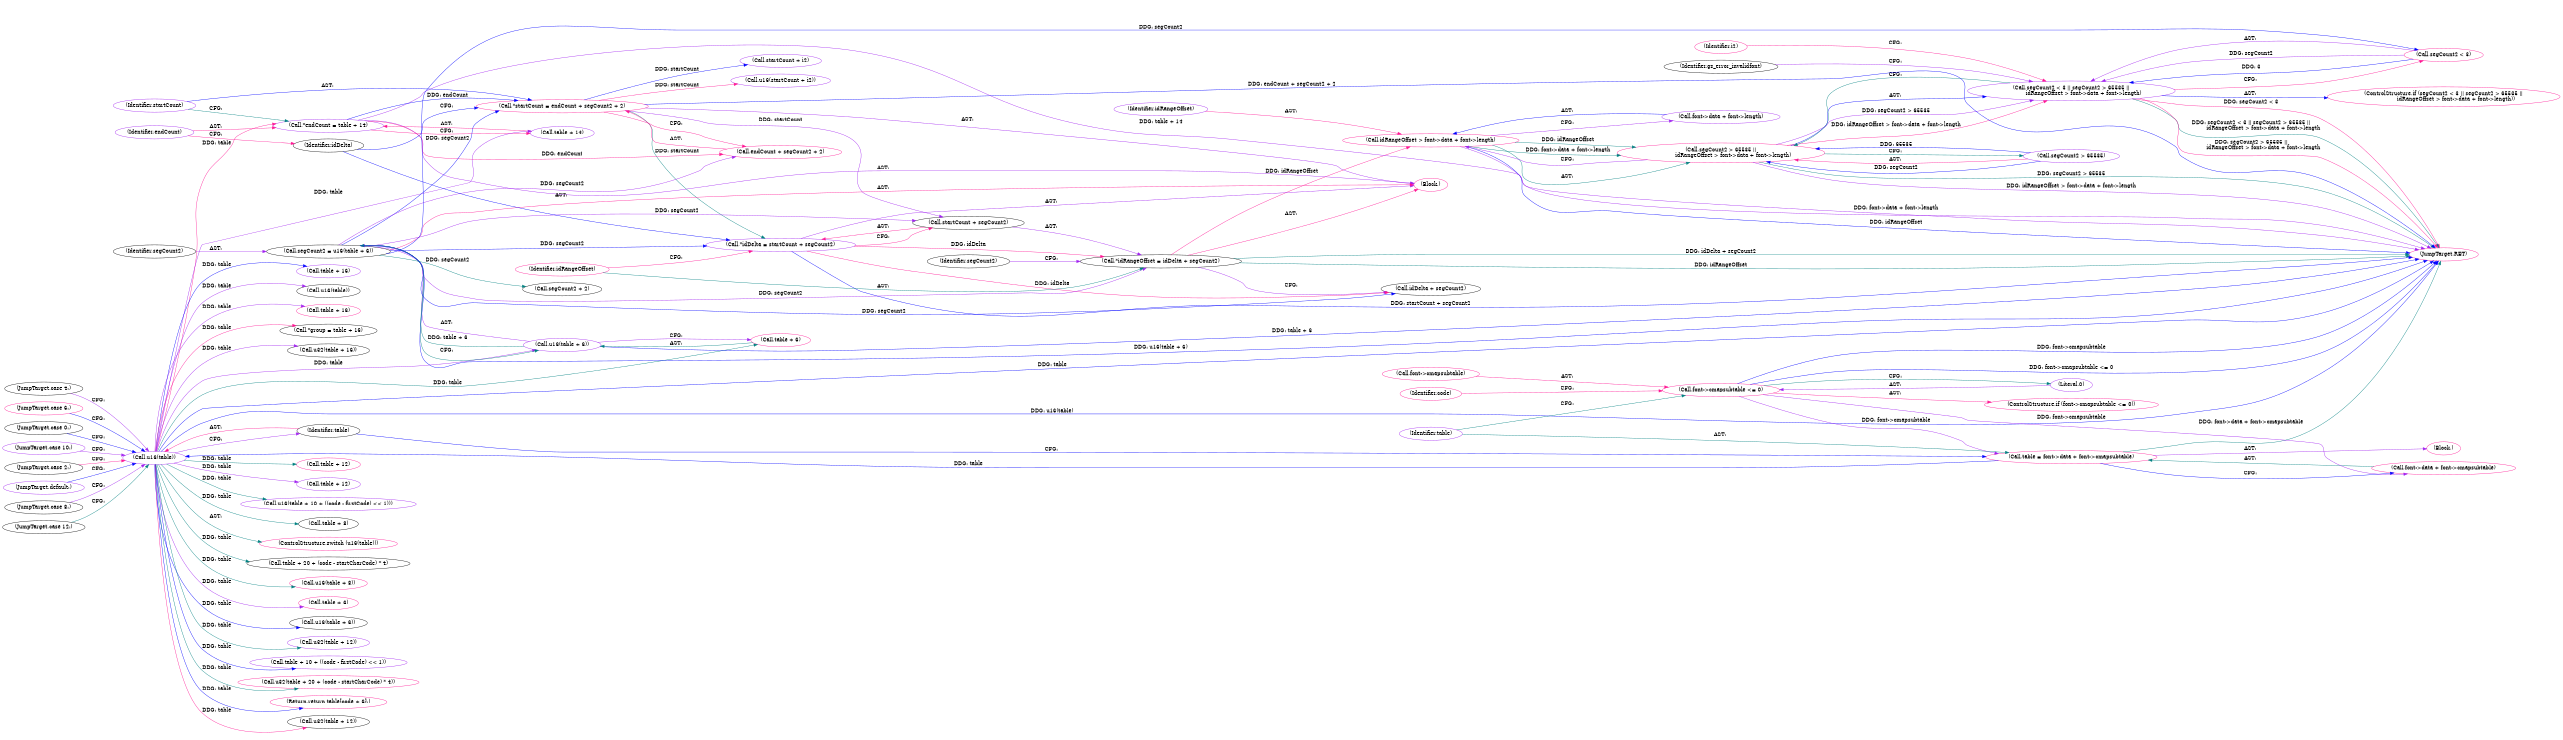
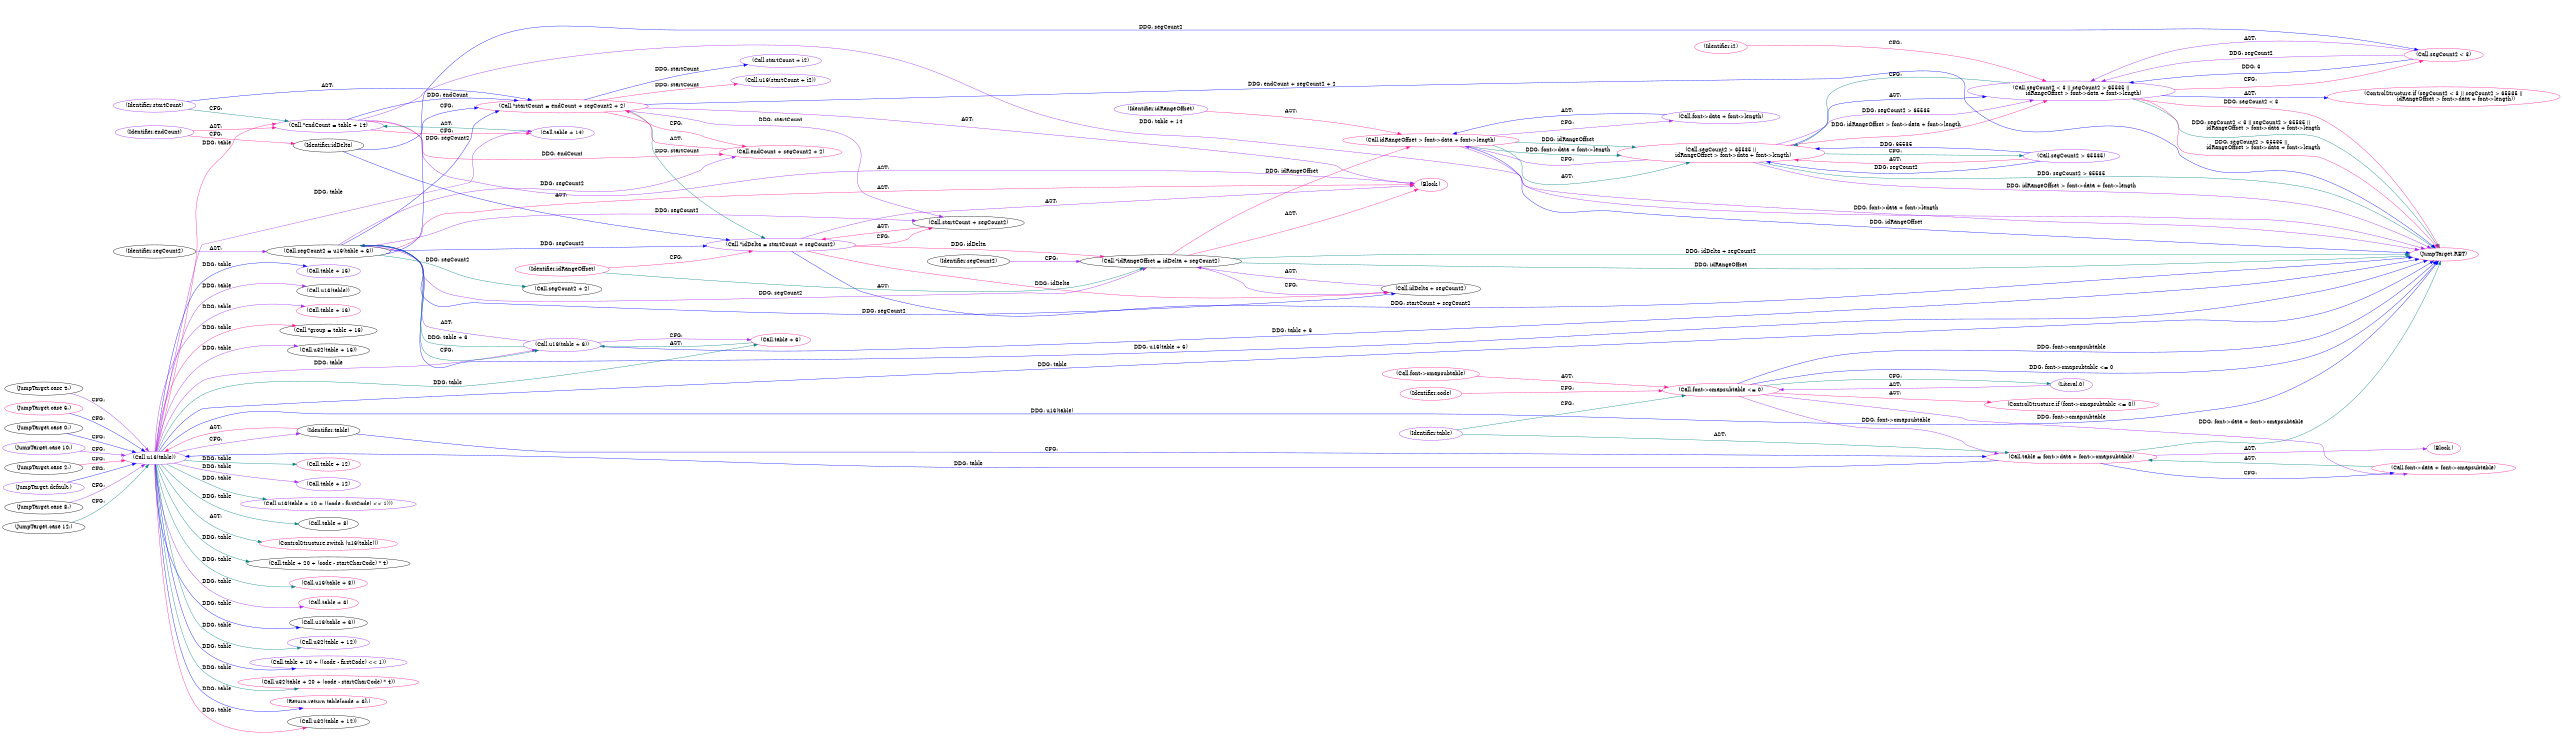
node "(Identifier,gs_error_invalidfont)": removed
edge "(Call,table + 14)" -> "(Call,*endCount = table + 14)": color deeppink -> teal
edge "(Call,startCount + segCount2)" -> "(Call,*idRangeOffset = idDelta + segCount2)": now "(Call,idDelta + segCount2)" -> "(Call,*idRangeOffset = idDelta + segCount2)"
